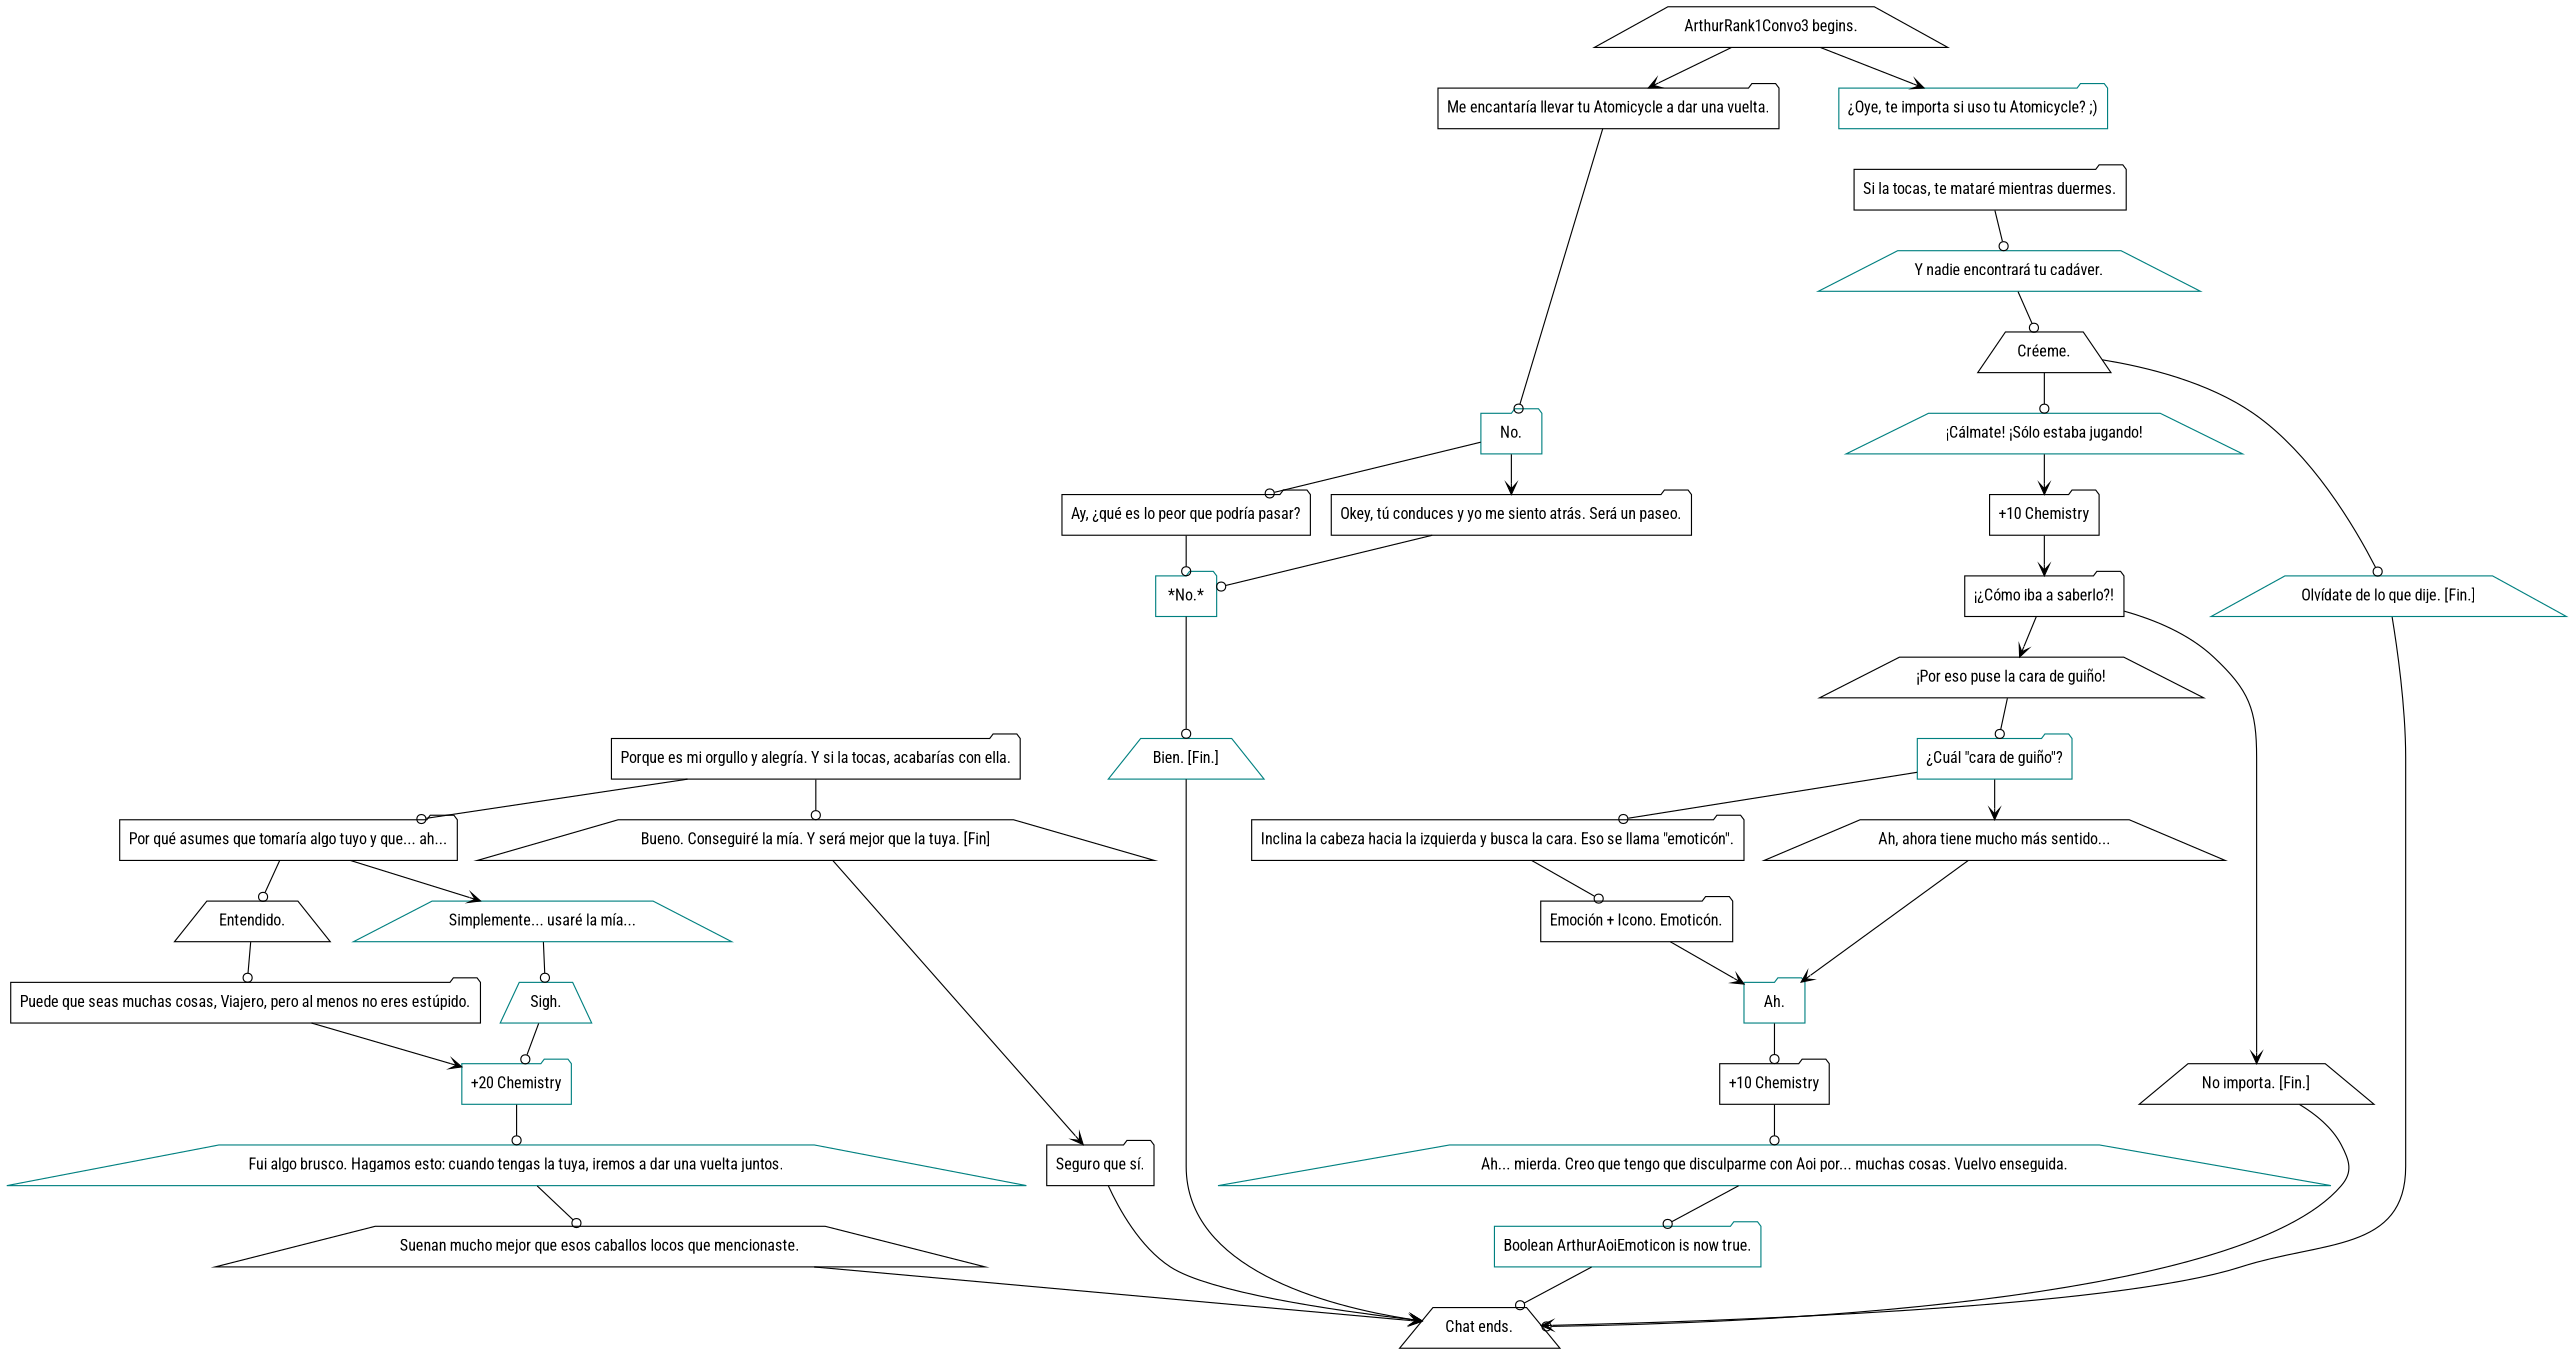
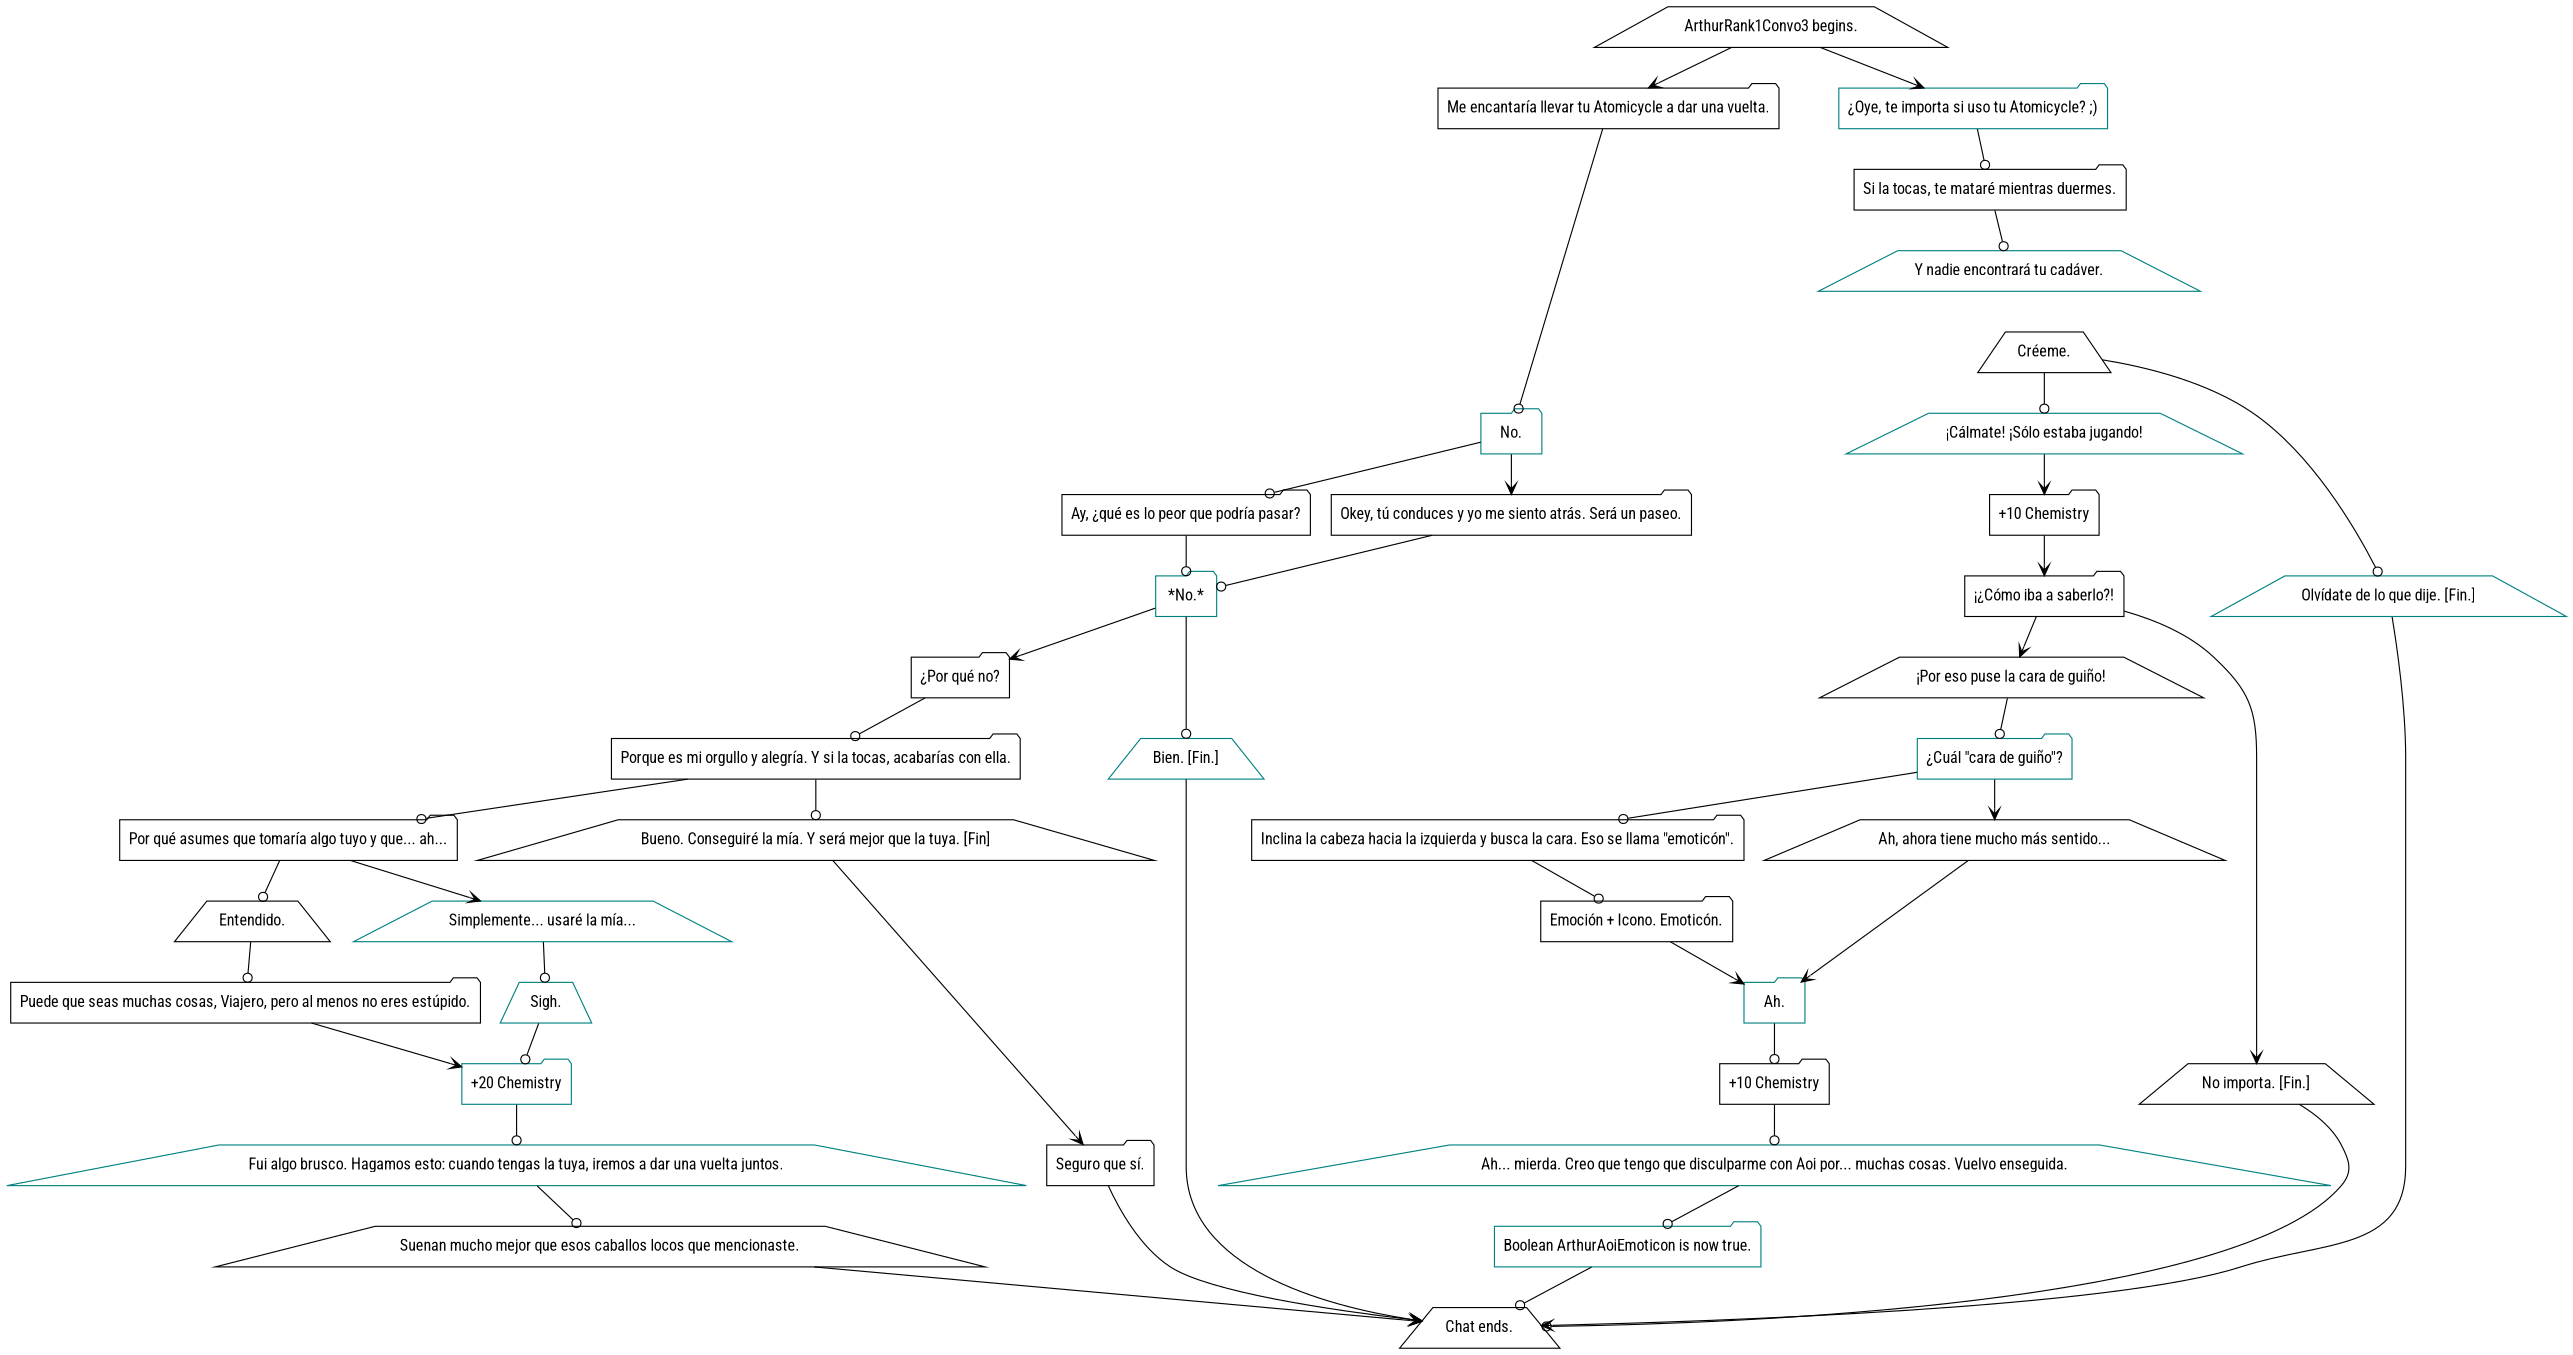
edge "¿Oye, te importa si uso tu Atomicycle? ;)" -> "Si la tocas, te mataré mientras duermes.": added
edge "Y nadie encontrará tu cadáver." -> "Créeme.": removed
node "¿Por qué no?": added
